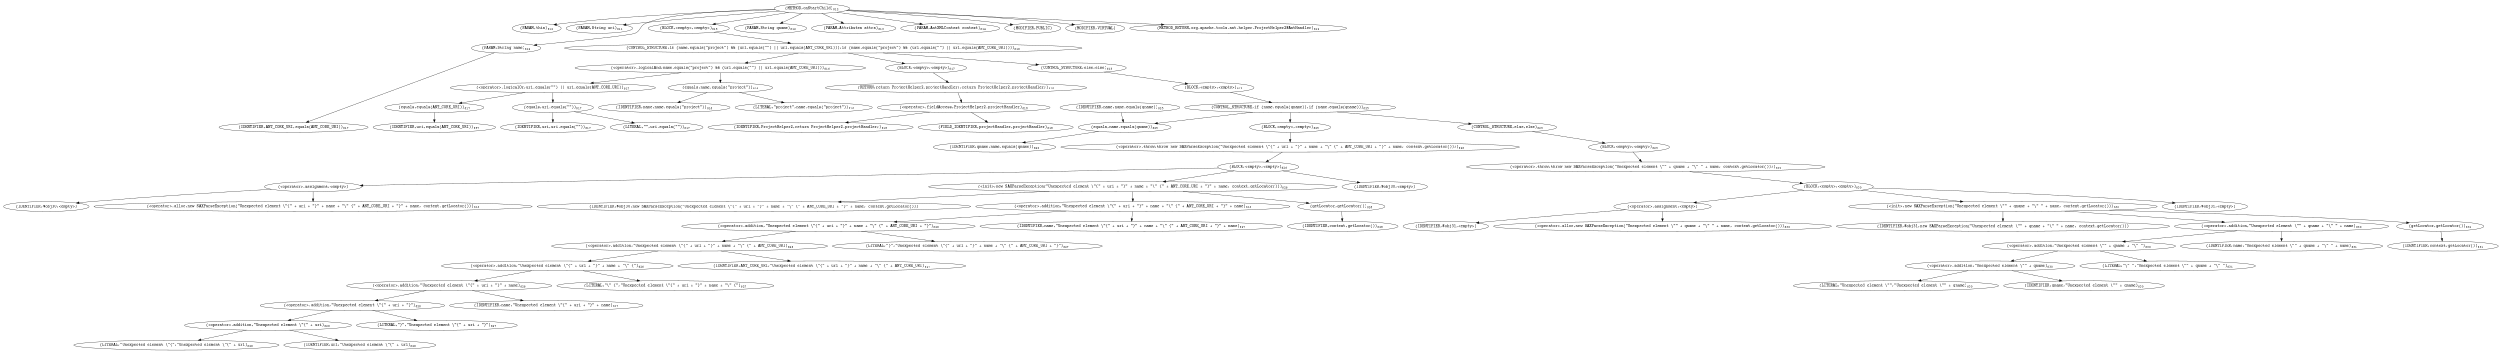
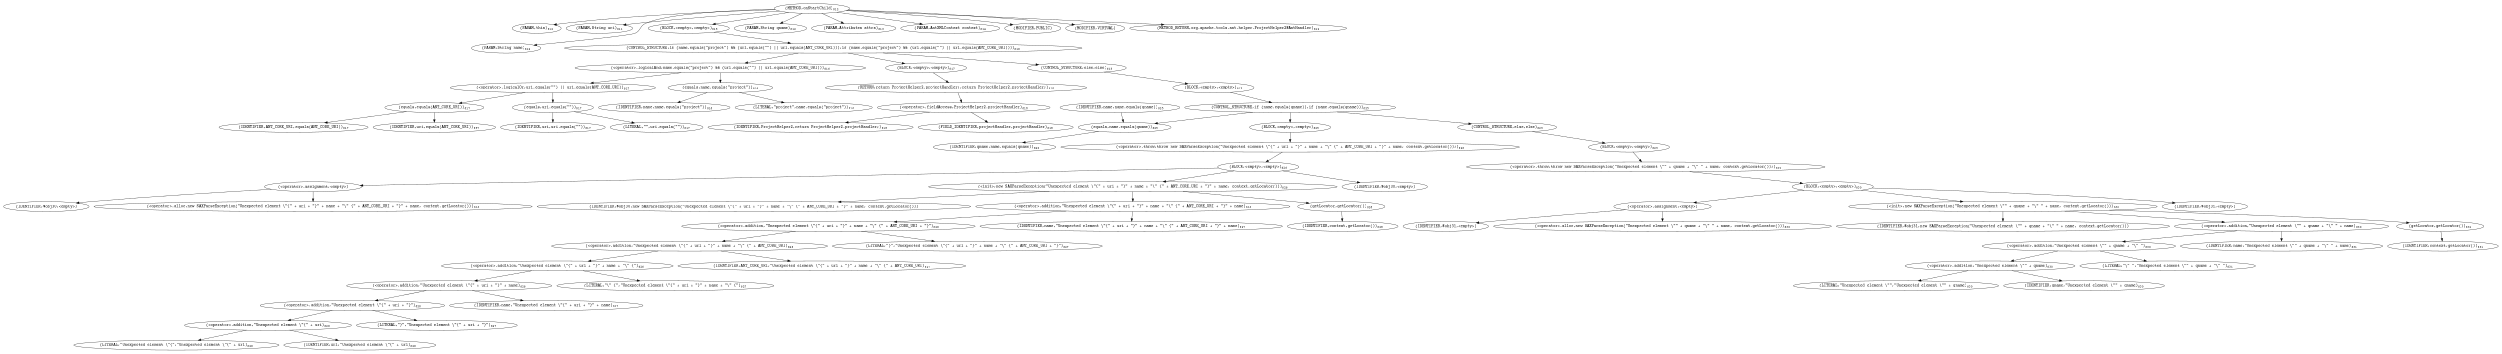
edge "(PARAM,String name)" -> "(IDENTIFIER,ANT_CORE_URI,equals(ANT_CORE_URI))": now "(equals,equals(ANT_CORE_URI))" -> "(IDENTIFIER,ANT_CORE_URI,equals(ANT_CORE_URI))"
